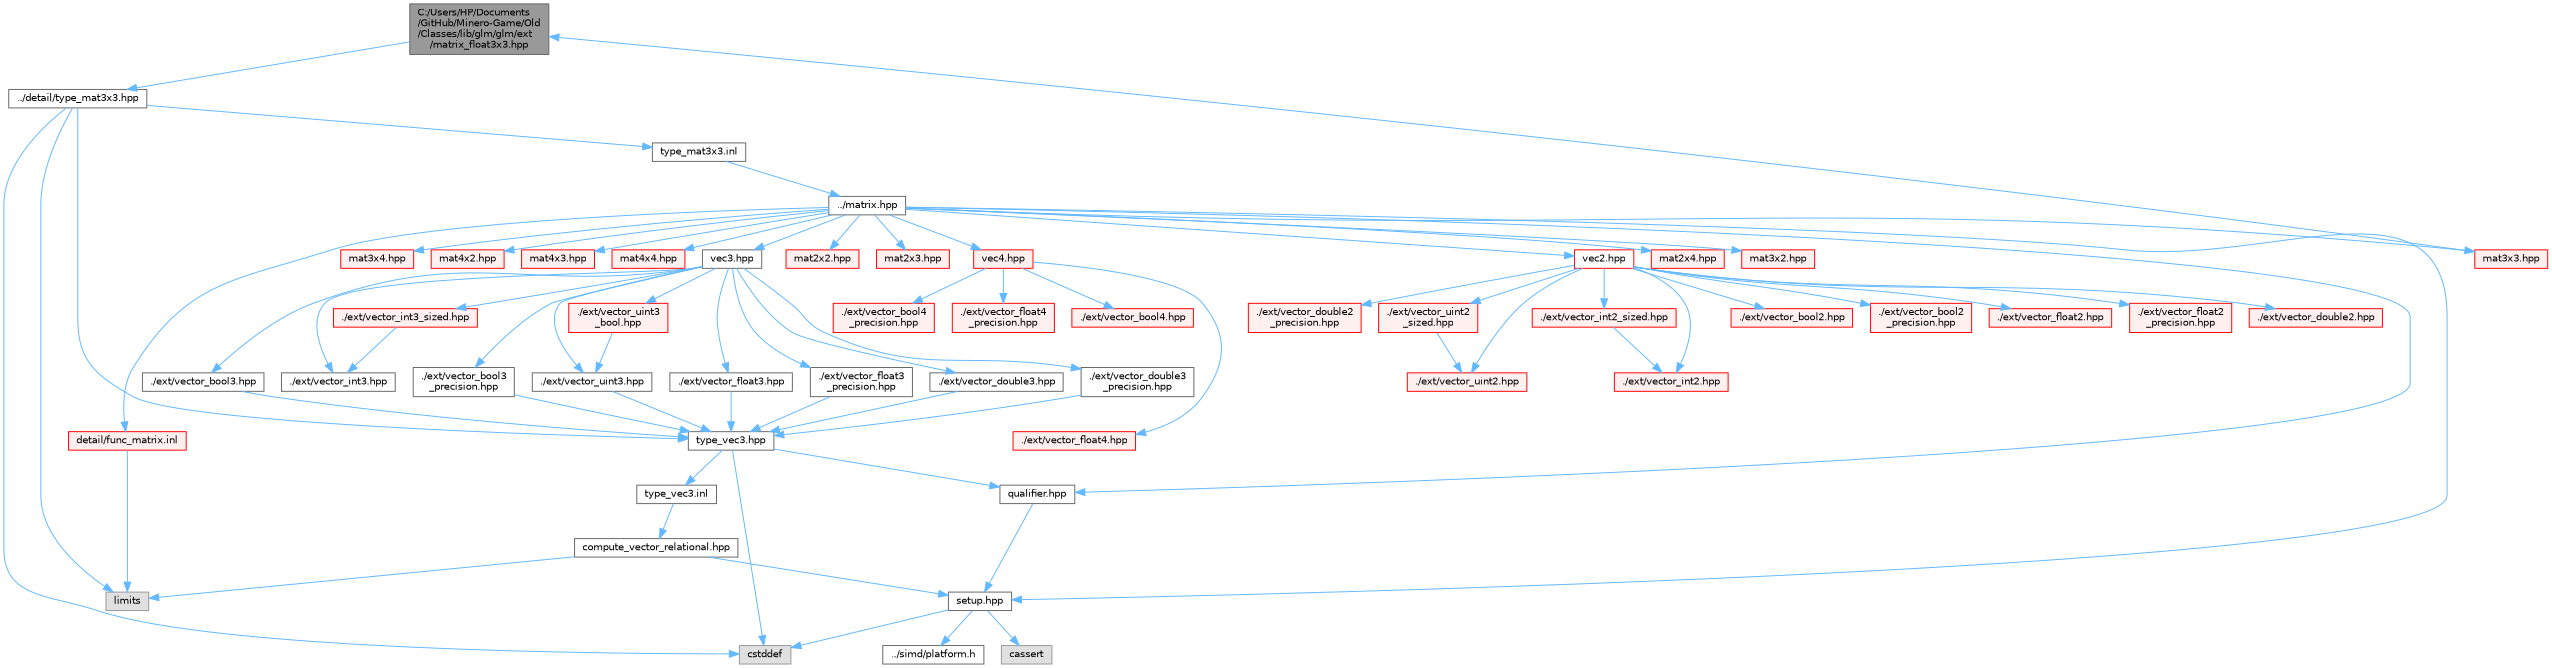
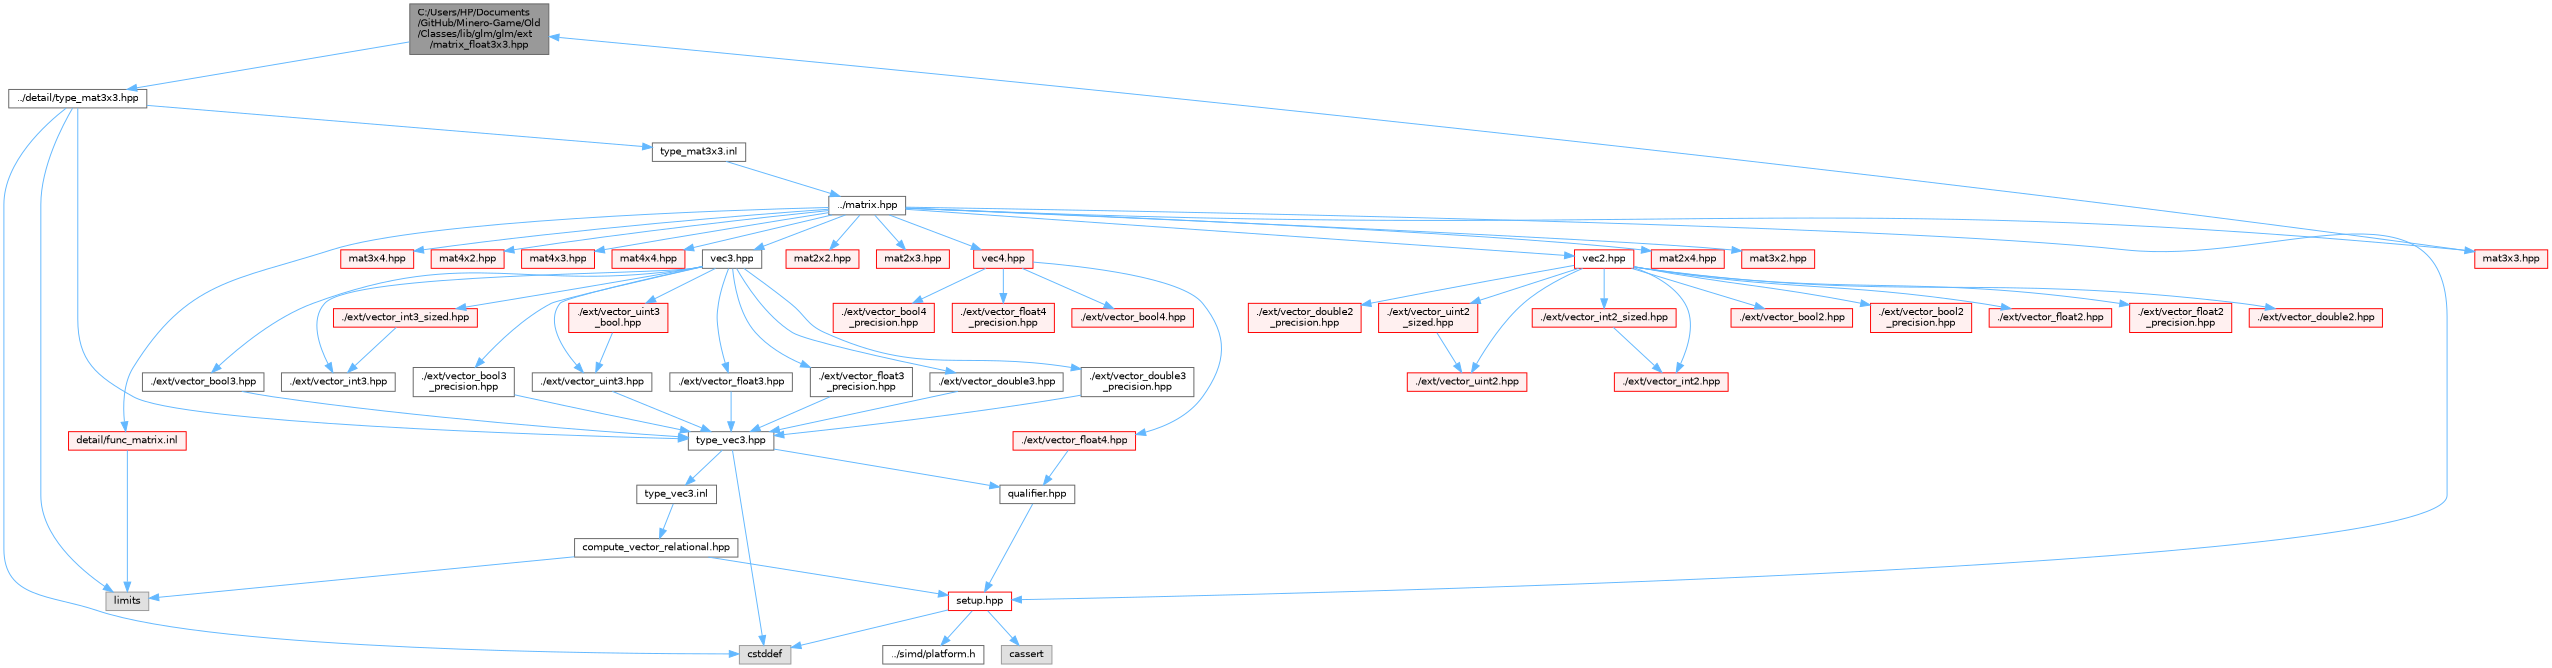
edge "../matrix.hpp" -> "qualifier.hpp": now "./ext/vector_float4.hpp" -> "qualifier.hpp"
node "setup.hpp": color grey40 -> red
